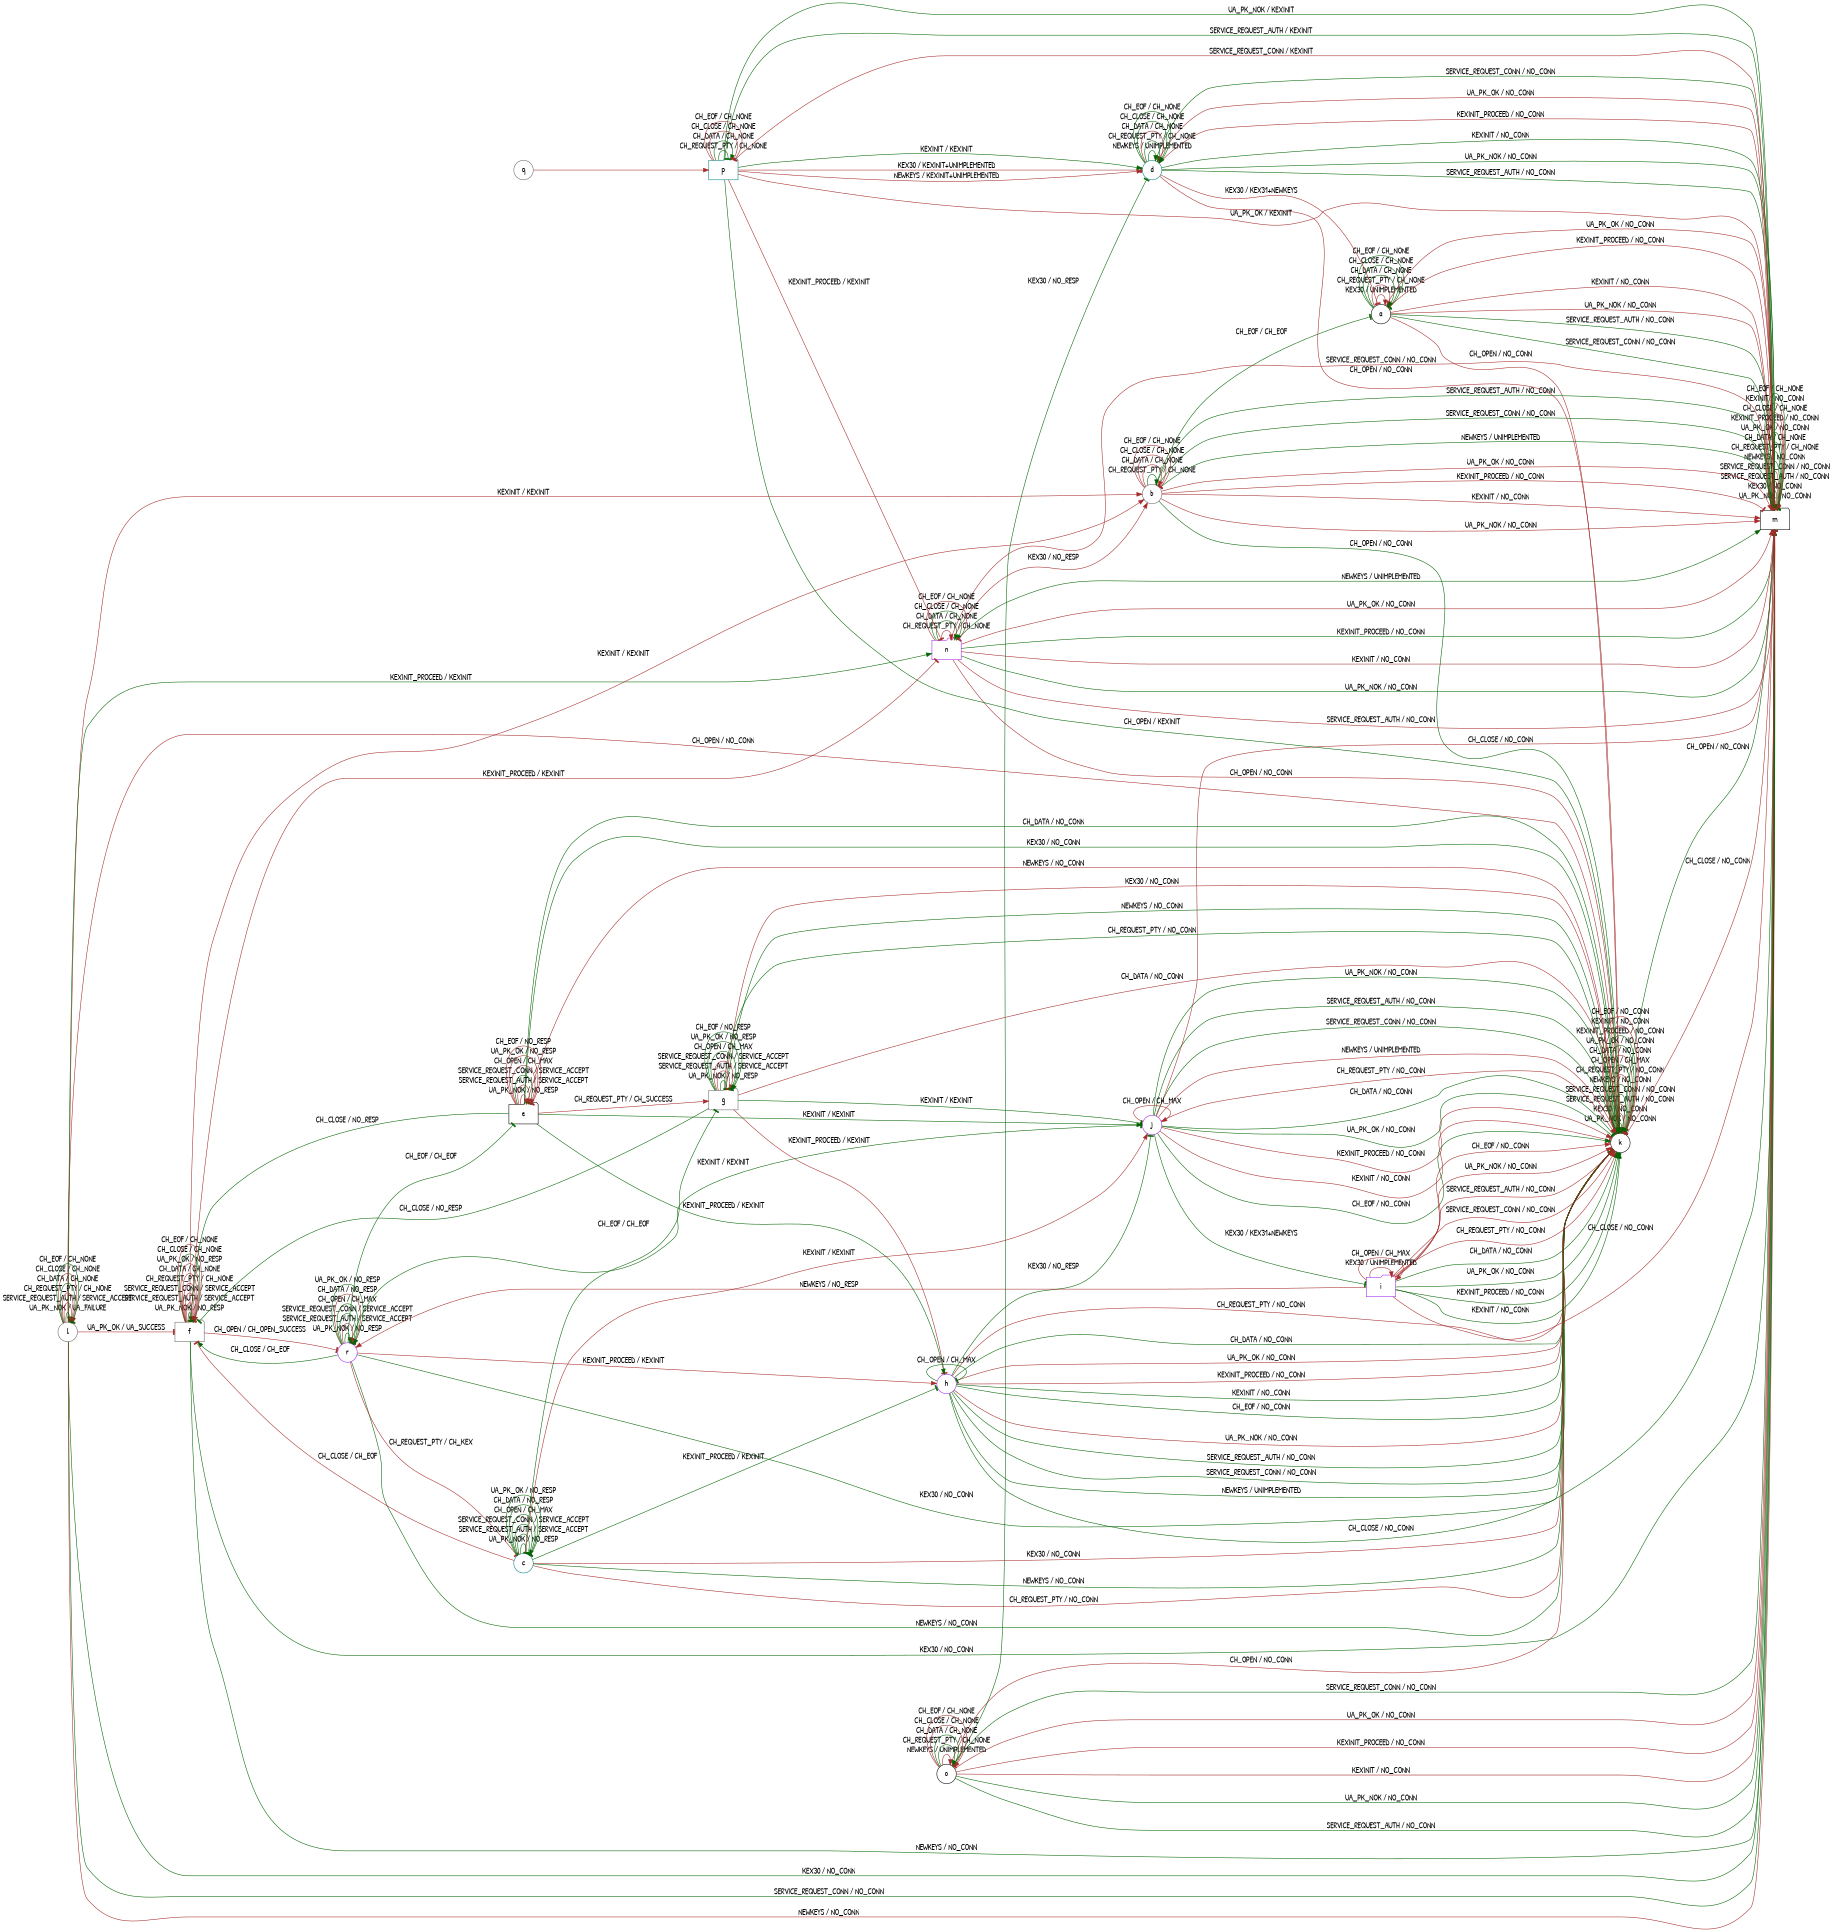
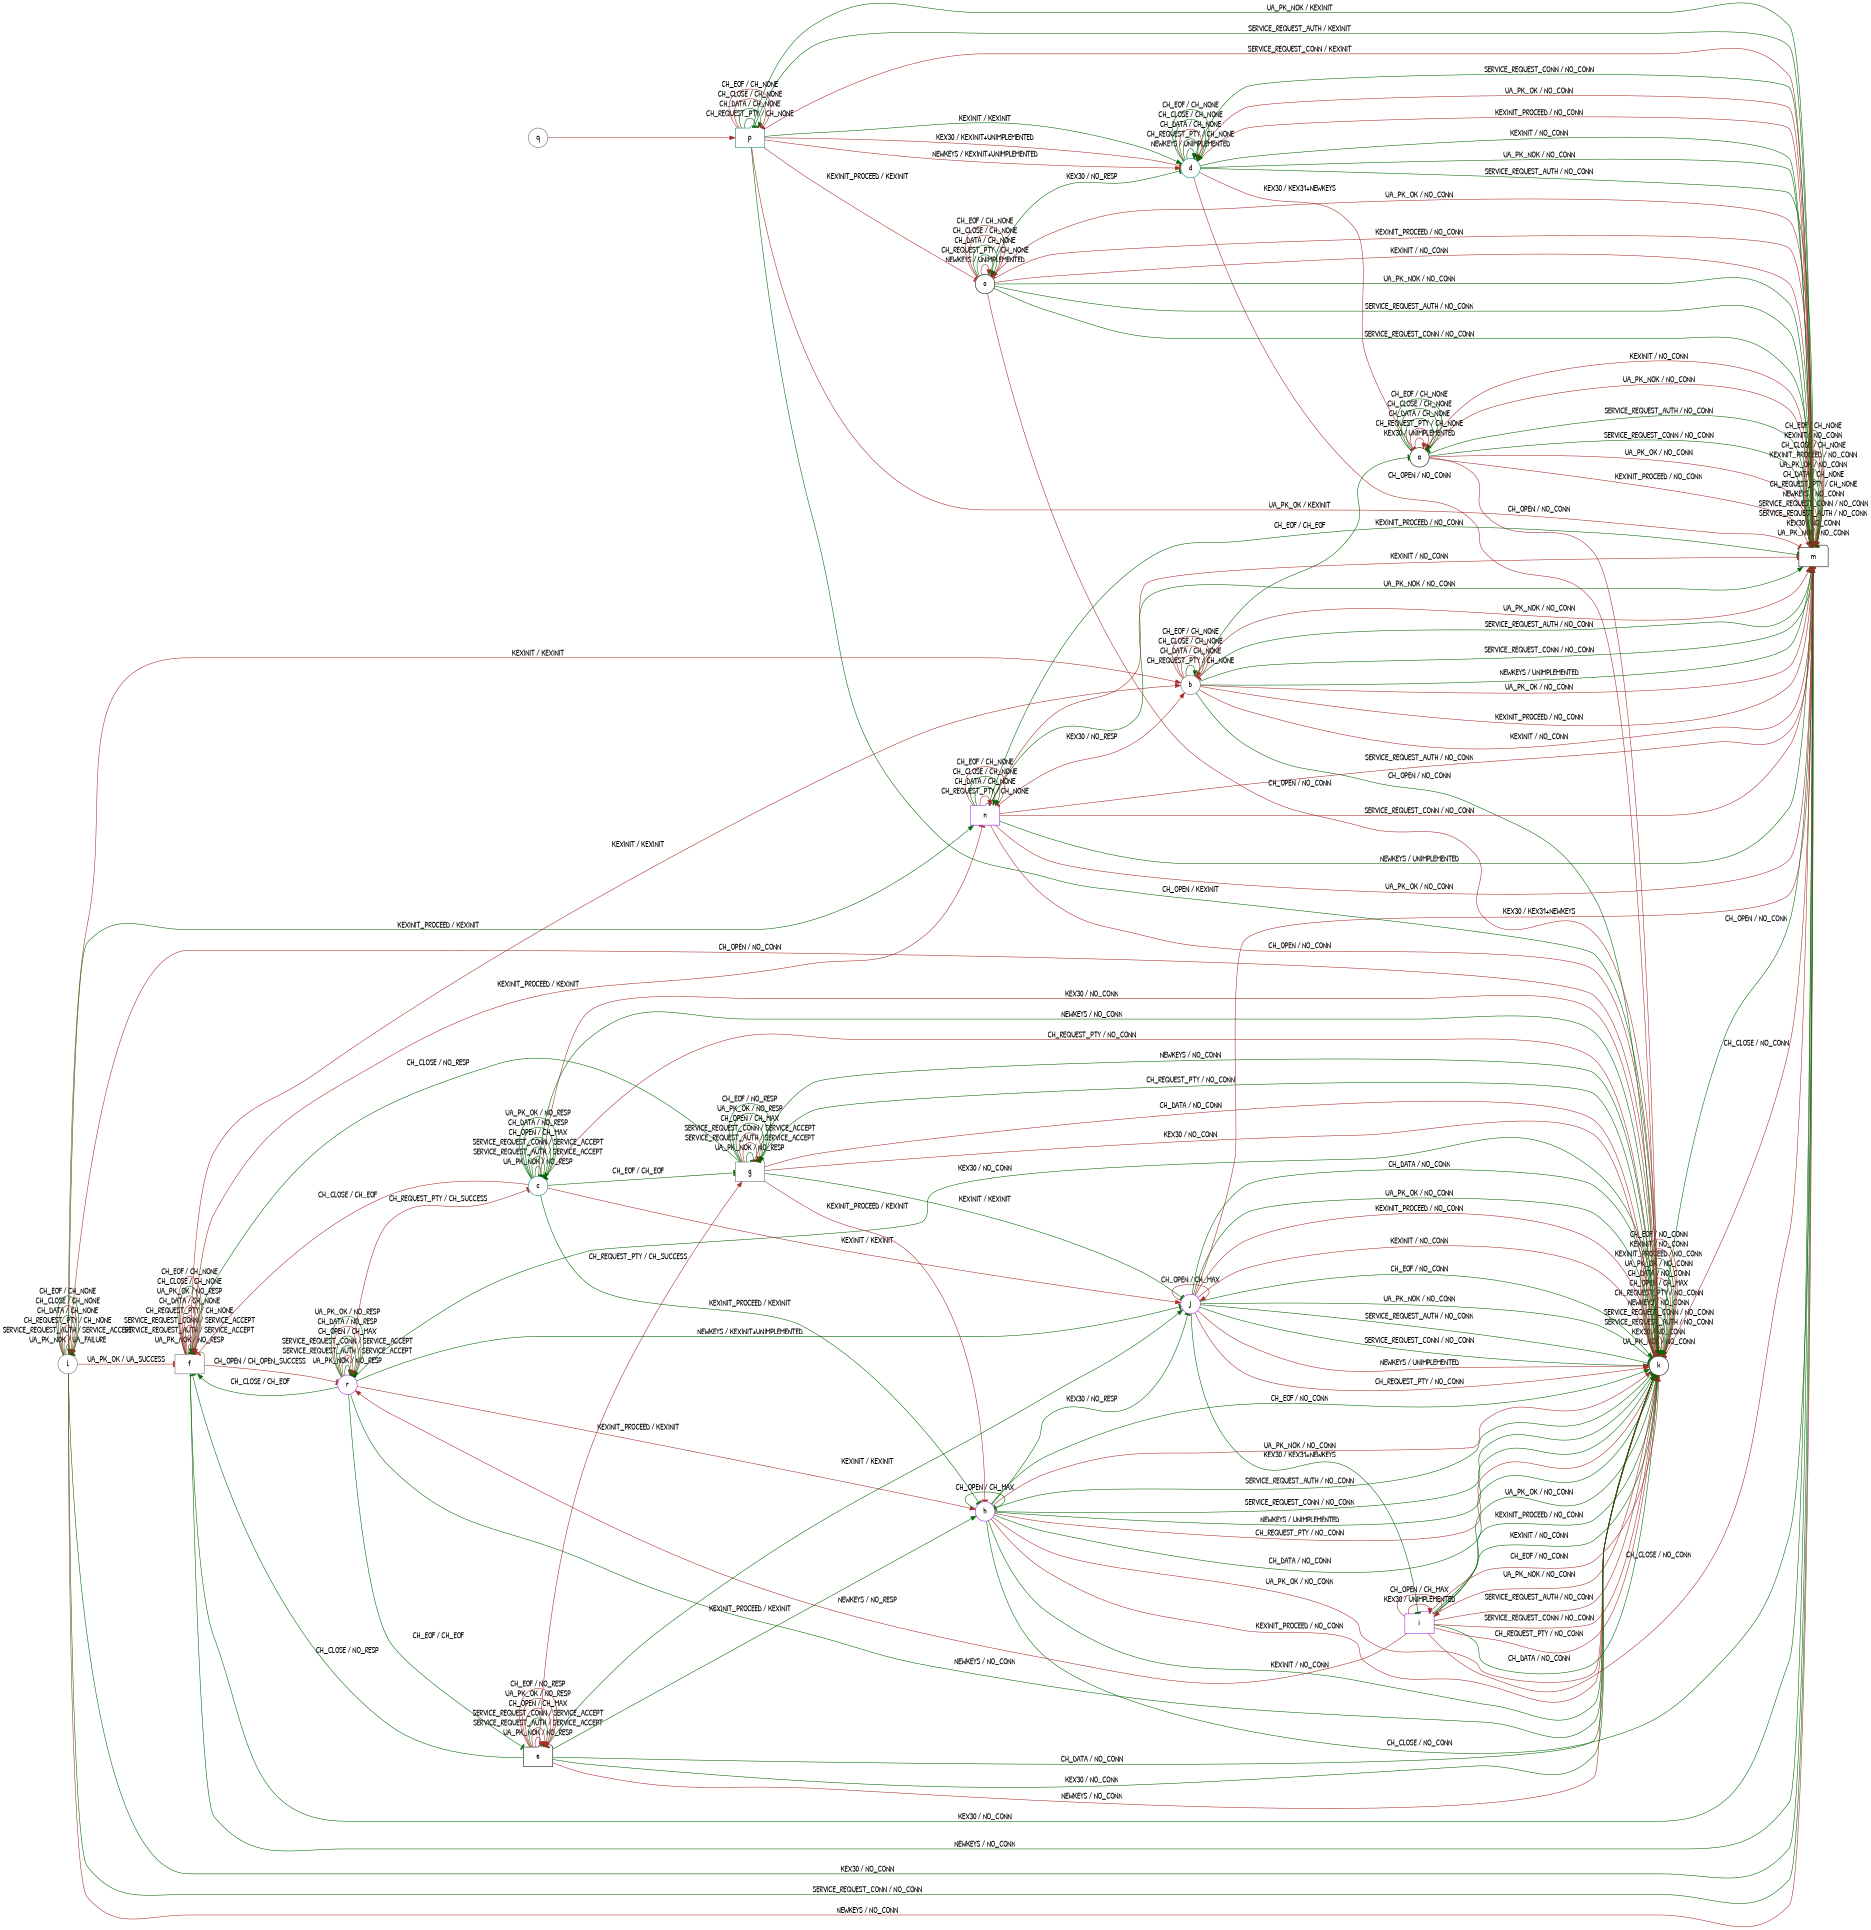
edge "p" -> "n": now "p" -> "o"
edge "j" -> "m": label "CH_CLOSE / NO_CONN" -> "KEX30 / KEX31+NEWKEYS"
edge "r" -> "j": label "KEXINIT / KEXINIT" -> "NEWKEYS / KEXINIT+UNIMPLEMENTED"
edge "r" -> "c": label "CH_REQUEST_PTY / CH_KEX" -> "CH_REQUEST_PTY / CH_SUCCESS"
